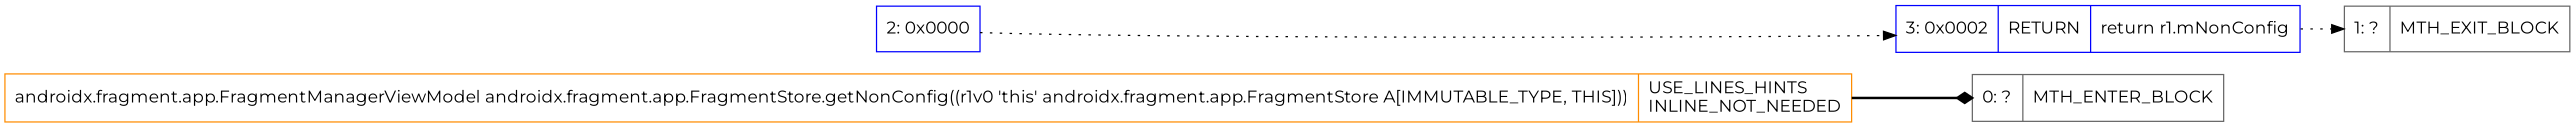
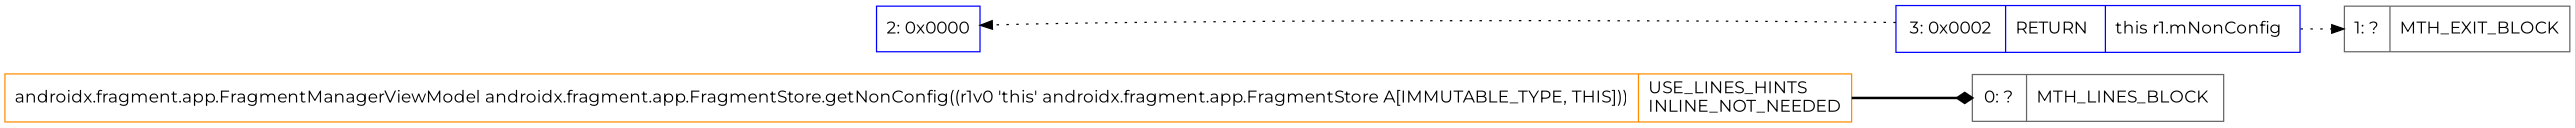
node "3: 0x0002": text "return r1.mNonConfig" -> "this r1.mNonConfig"
edge "2: 0x0000" -> "3: 0x0002": reversed
node "0: ?": text "MTH_ENTER_BLOCK" -> "MTH_LINES_BLOCK"
